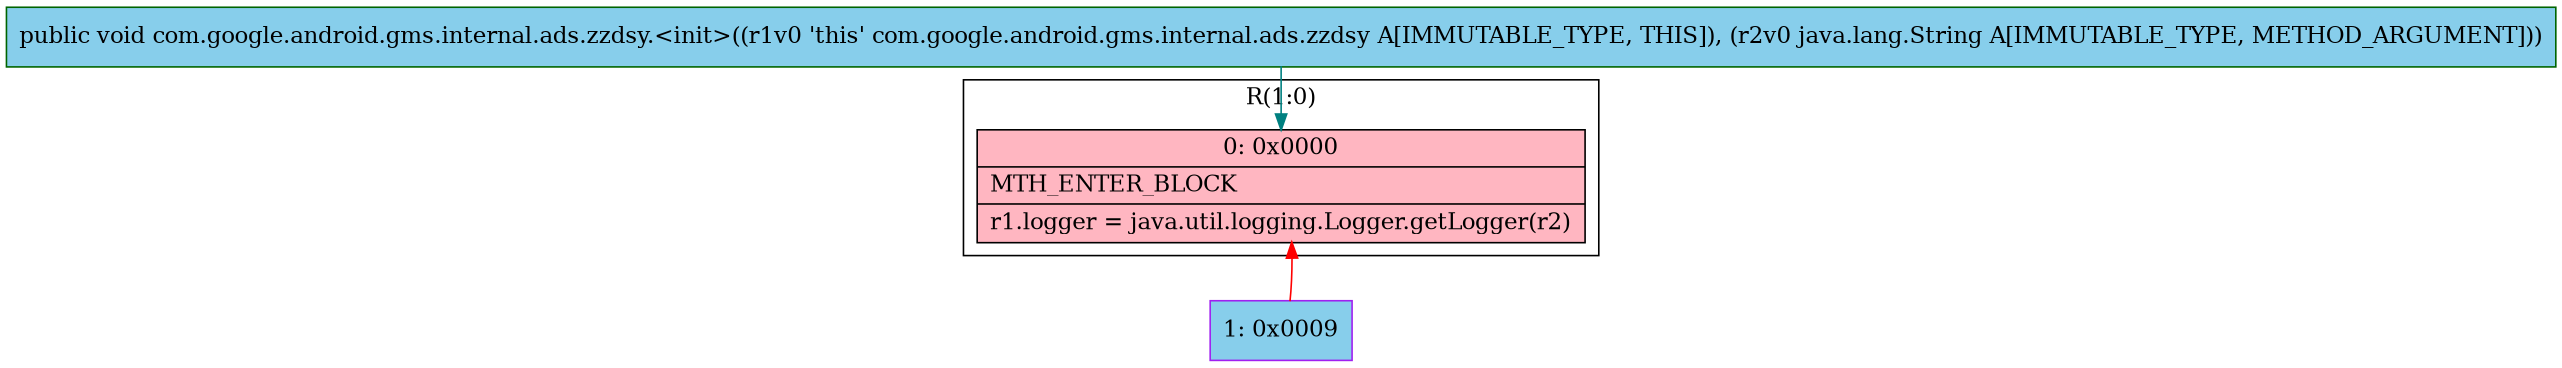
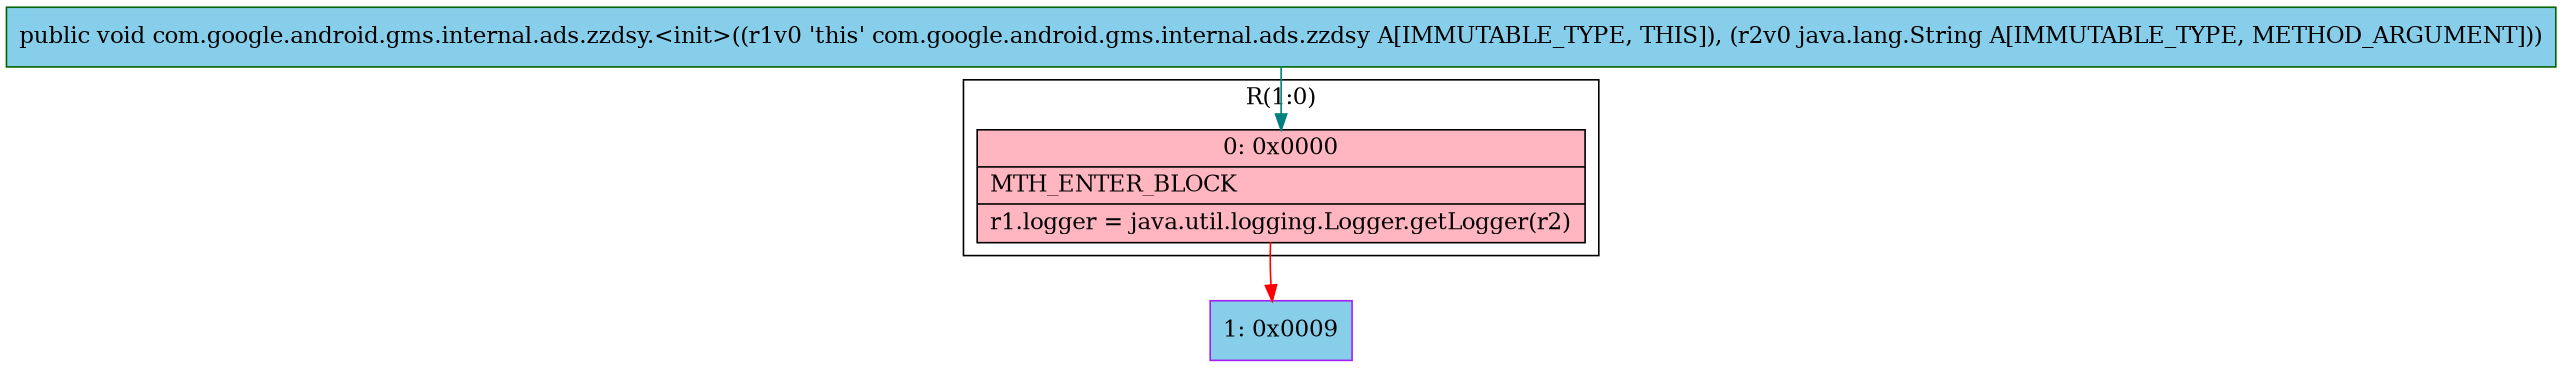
edge "1: 0x0009" -> "0: 0x0000": reversed
